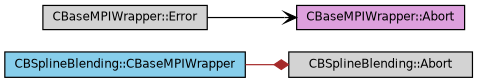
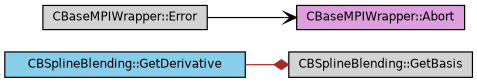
node "CBSplineBlending::CBaseMPIWrapper": label "CBSplineBlending::CBaseMPIWrapper" -> "CBSplineBlending::GetDerivative"
node "CBSplineBlending::Abort": label "CBSplineBlending::Abort" -> "CBSplineBlending::GetBasis"
